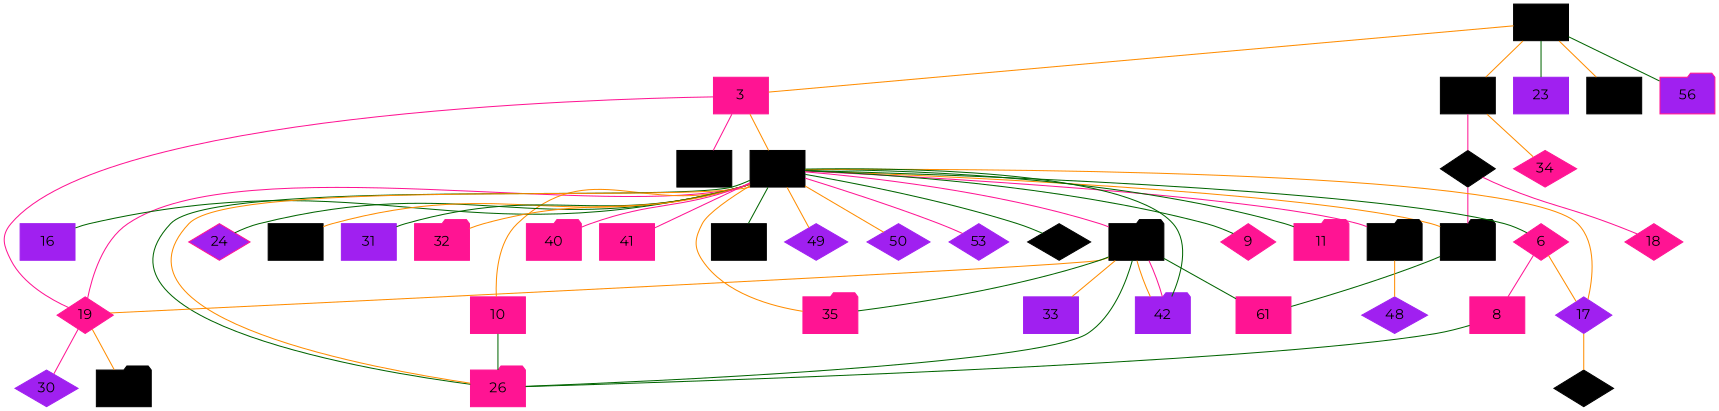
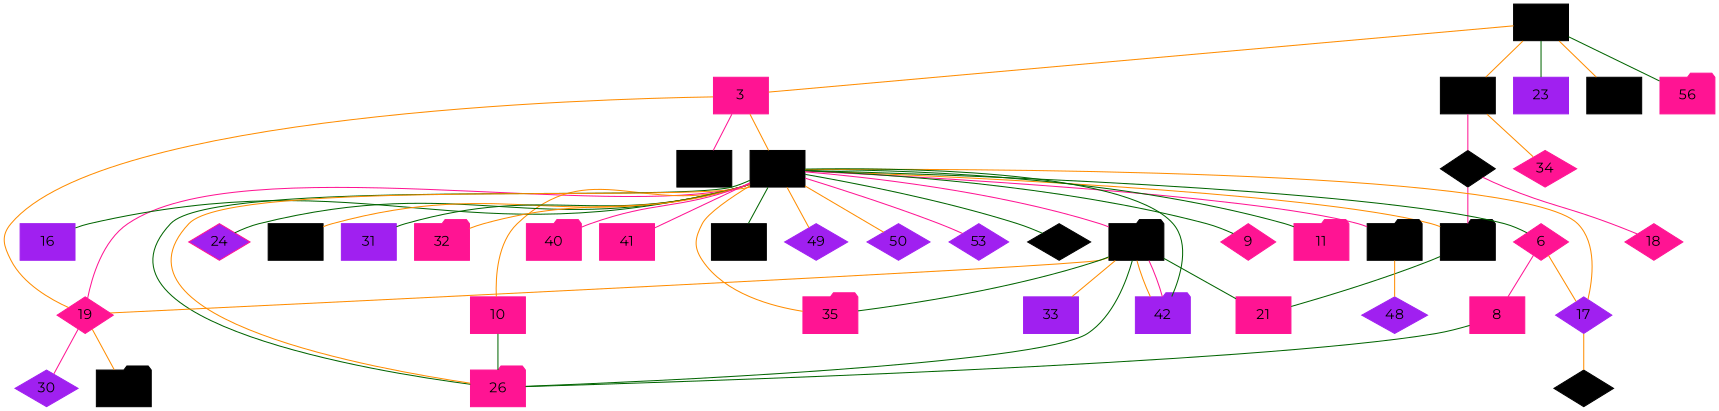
node "56": fillcolor purple -> deeppink
edge "3" -- "19": color deeppink -> darkorange
node "61": label "61" -> "21"
